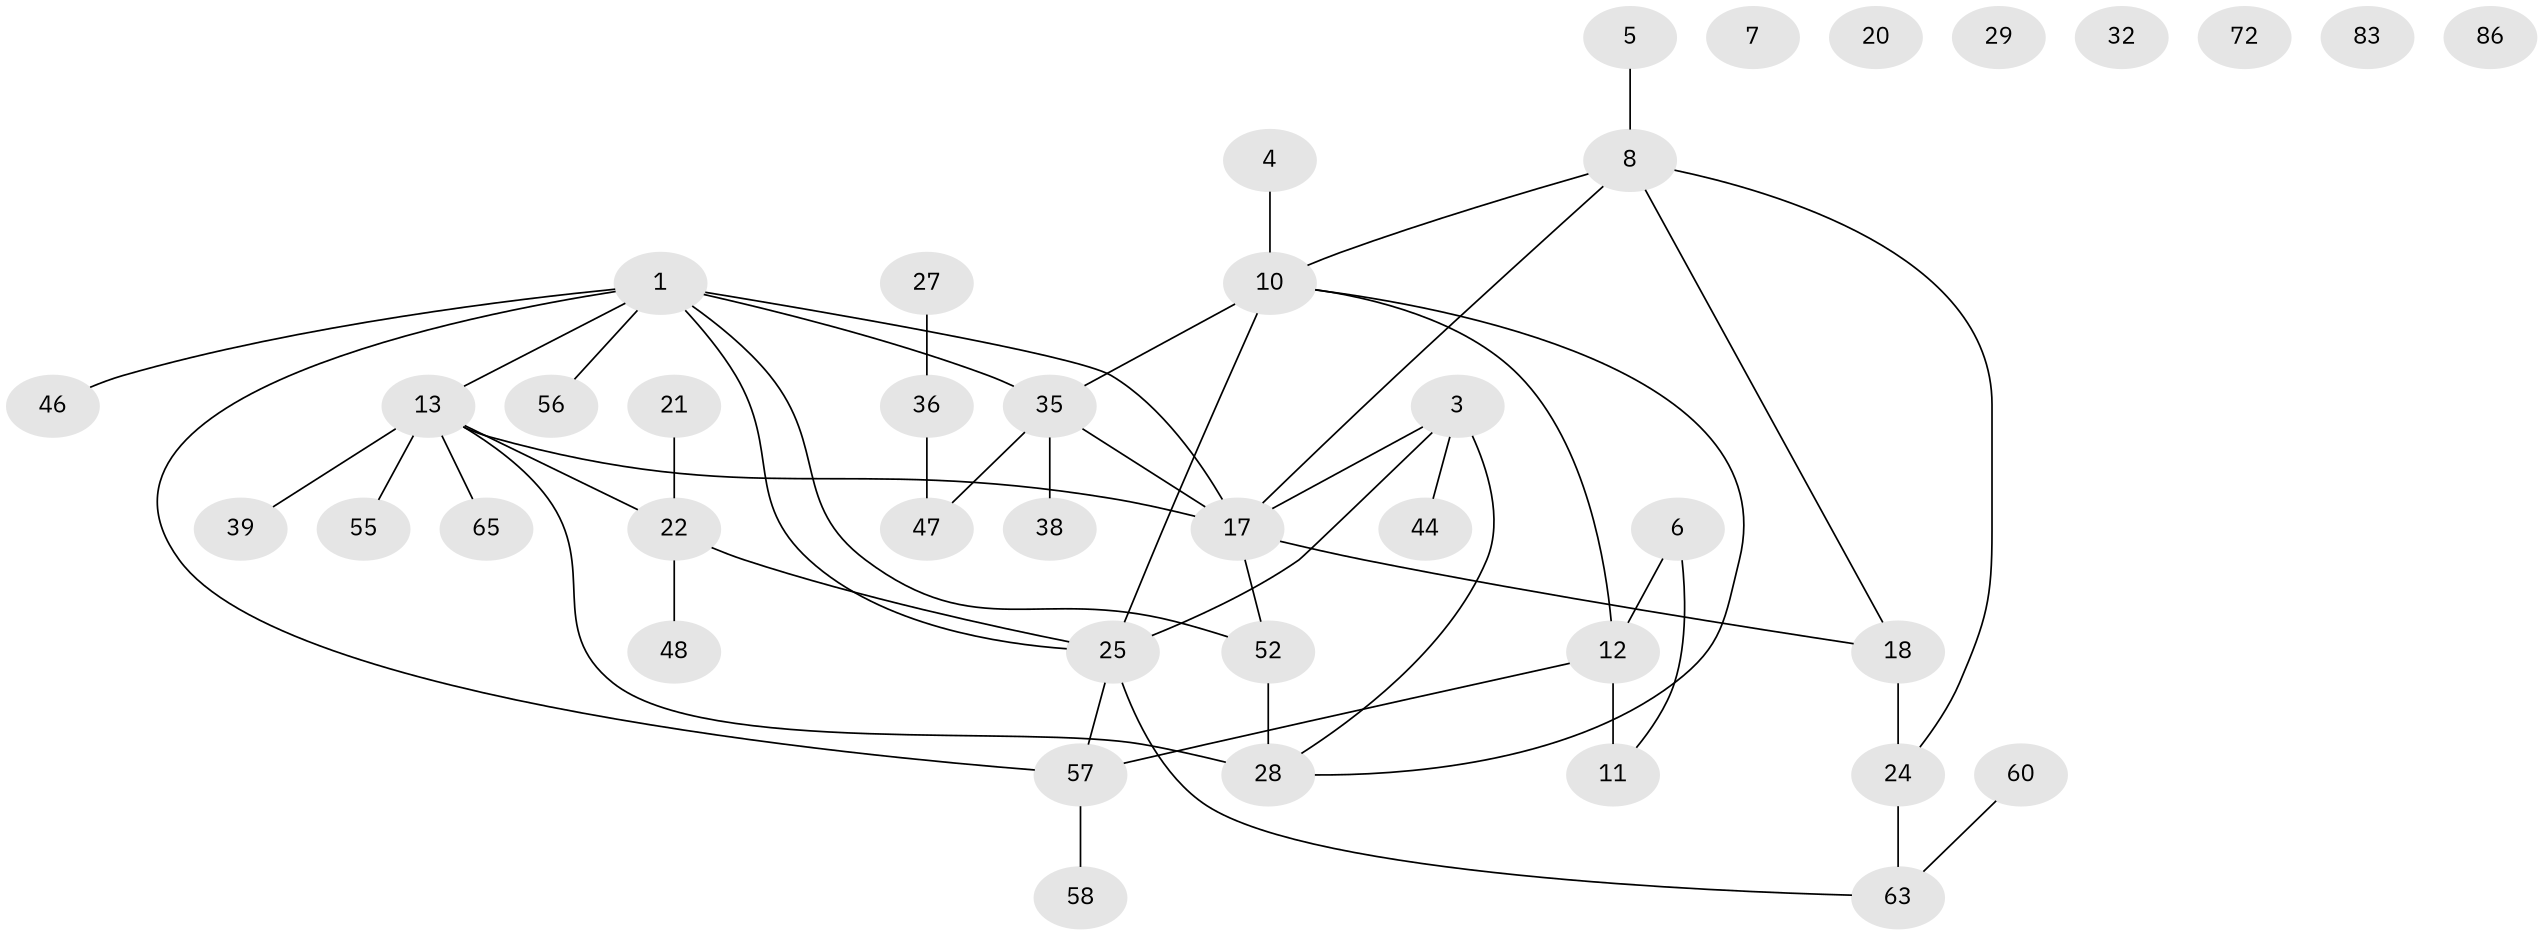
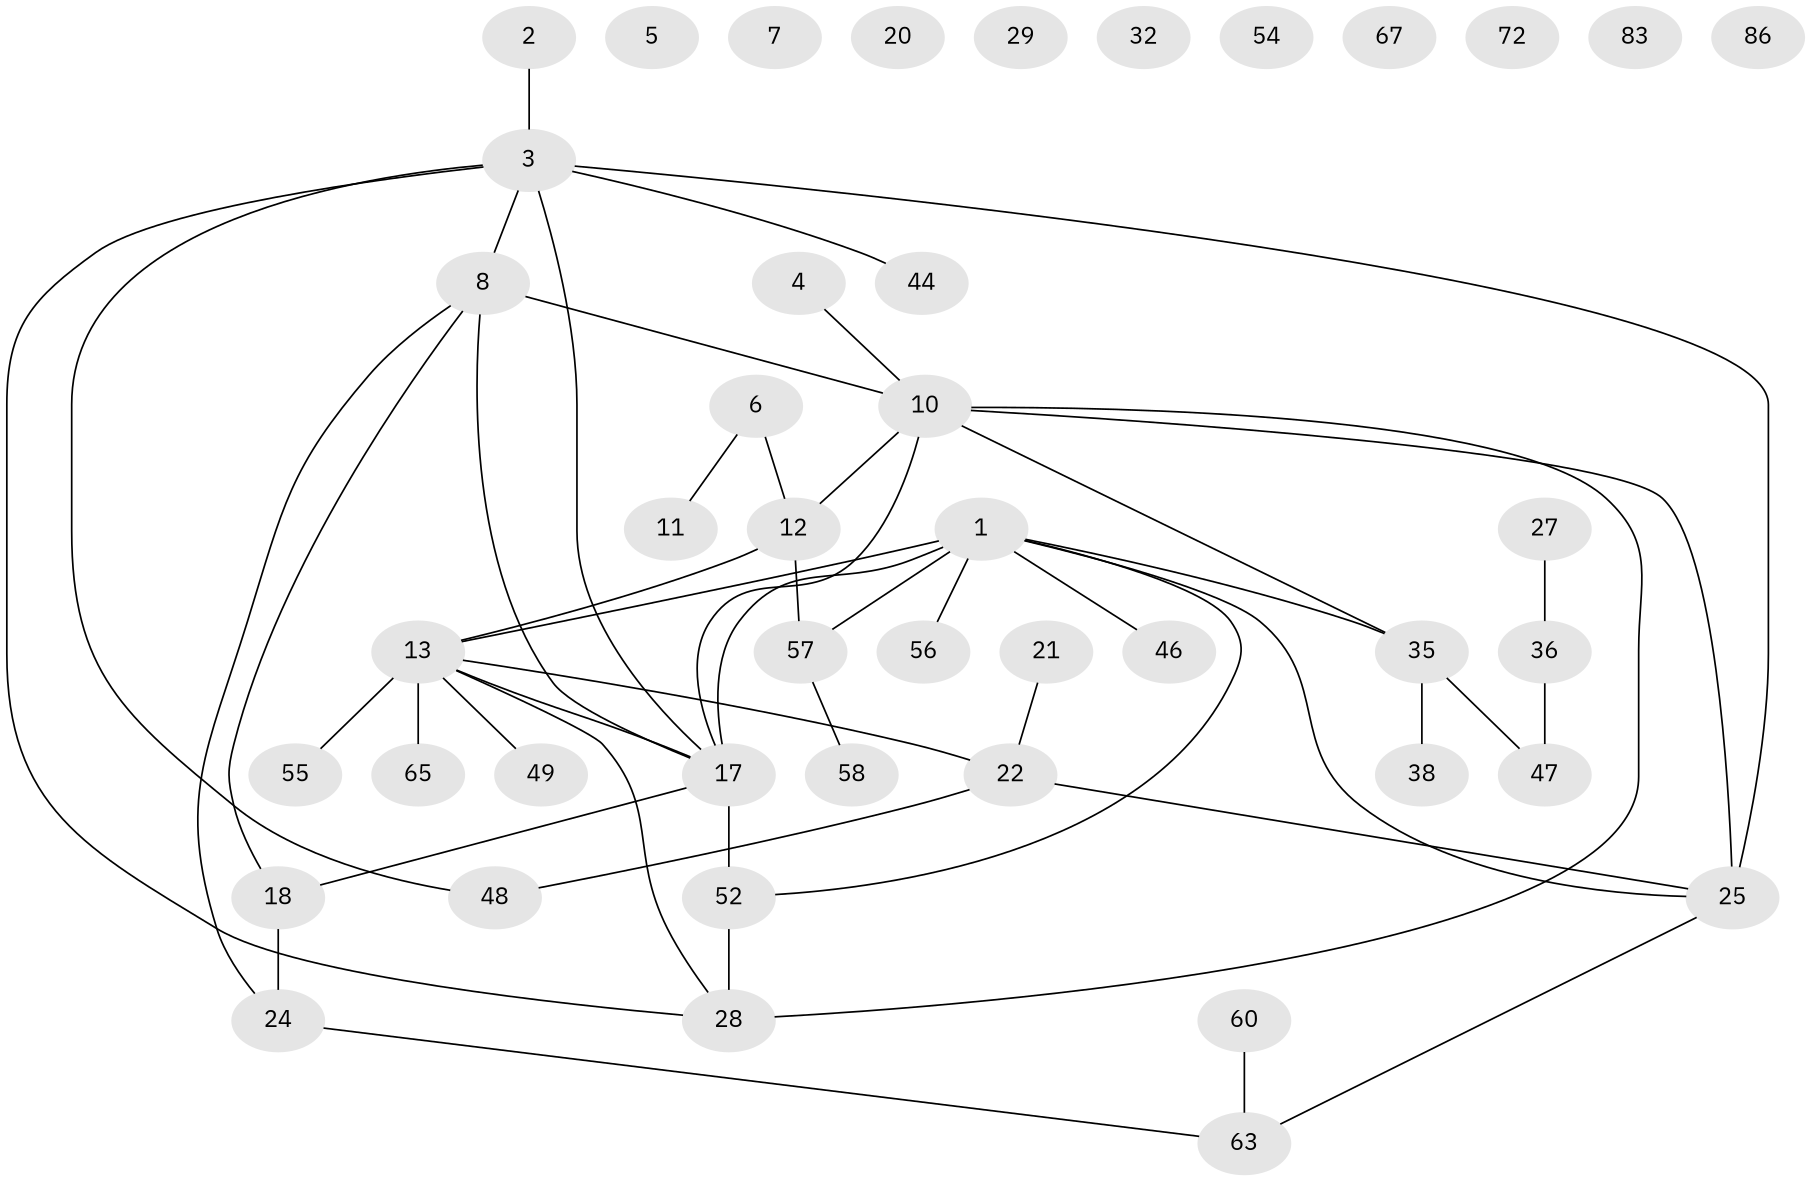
node "2": added
node "54": added
node "67": added
edge "5" -- "8": now "3" -- "8"
edge "35" -- "17": now "10" -- "17"
edge "3" -- "48": added
node "39": label "39" -> "49"
edge "12" -- "11": now "12" -- "13"
edge "25" -- "57": removed
